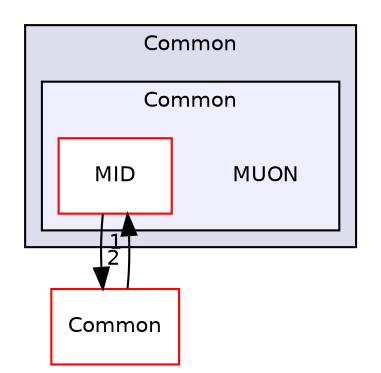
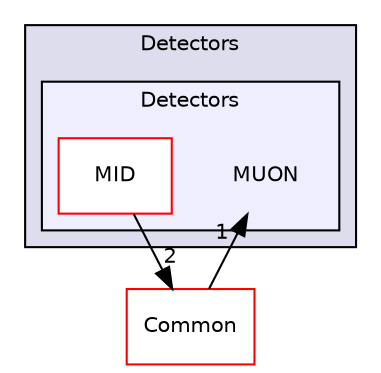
cluster "Common": label "Common" -> "Detectors"
edge "Common" -> "MID": now "Common" -> "MUON"
